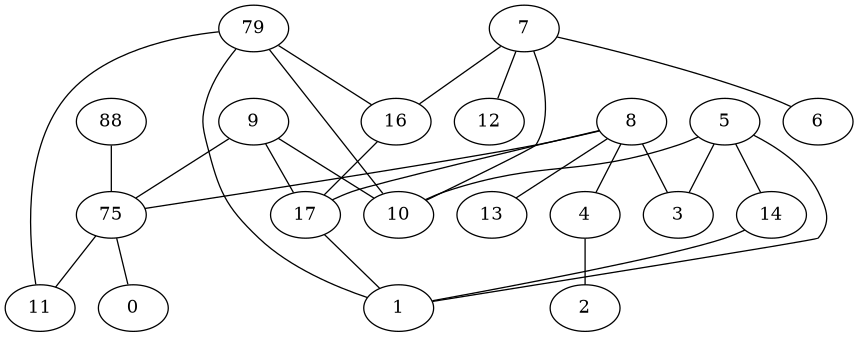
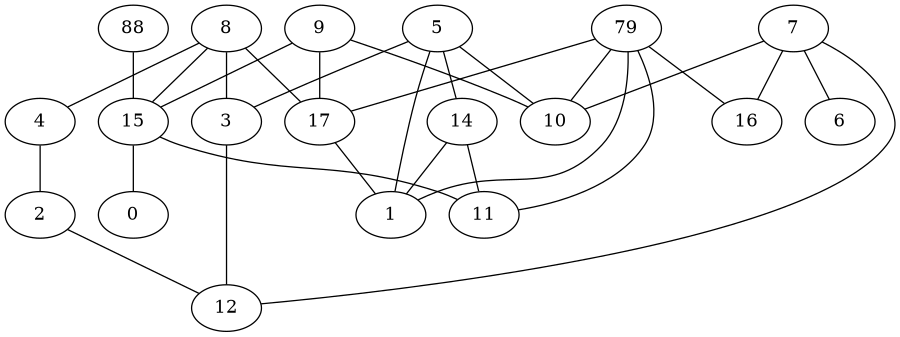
edge "16" -- "17": now "79" -- "17"
edge "14" -- "11": added
node "75": label "75" -> "15"
edge "3" -- "12": added
node "13": removed
edge "2" -- "12": added
